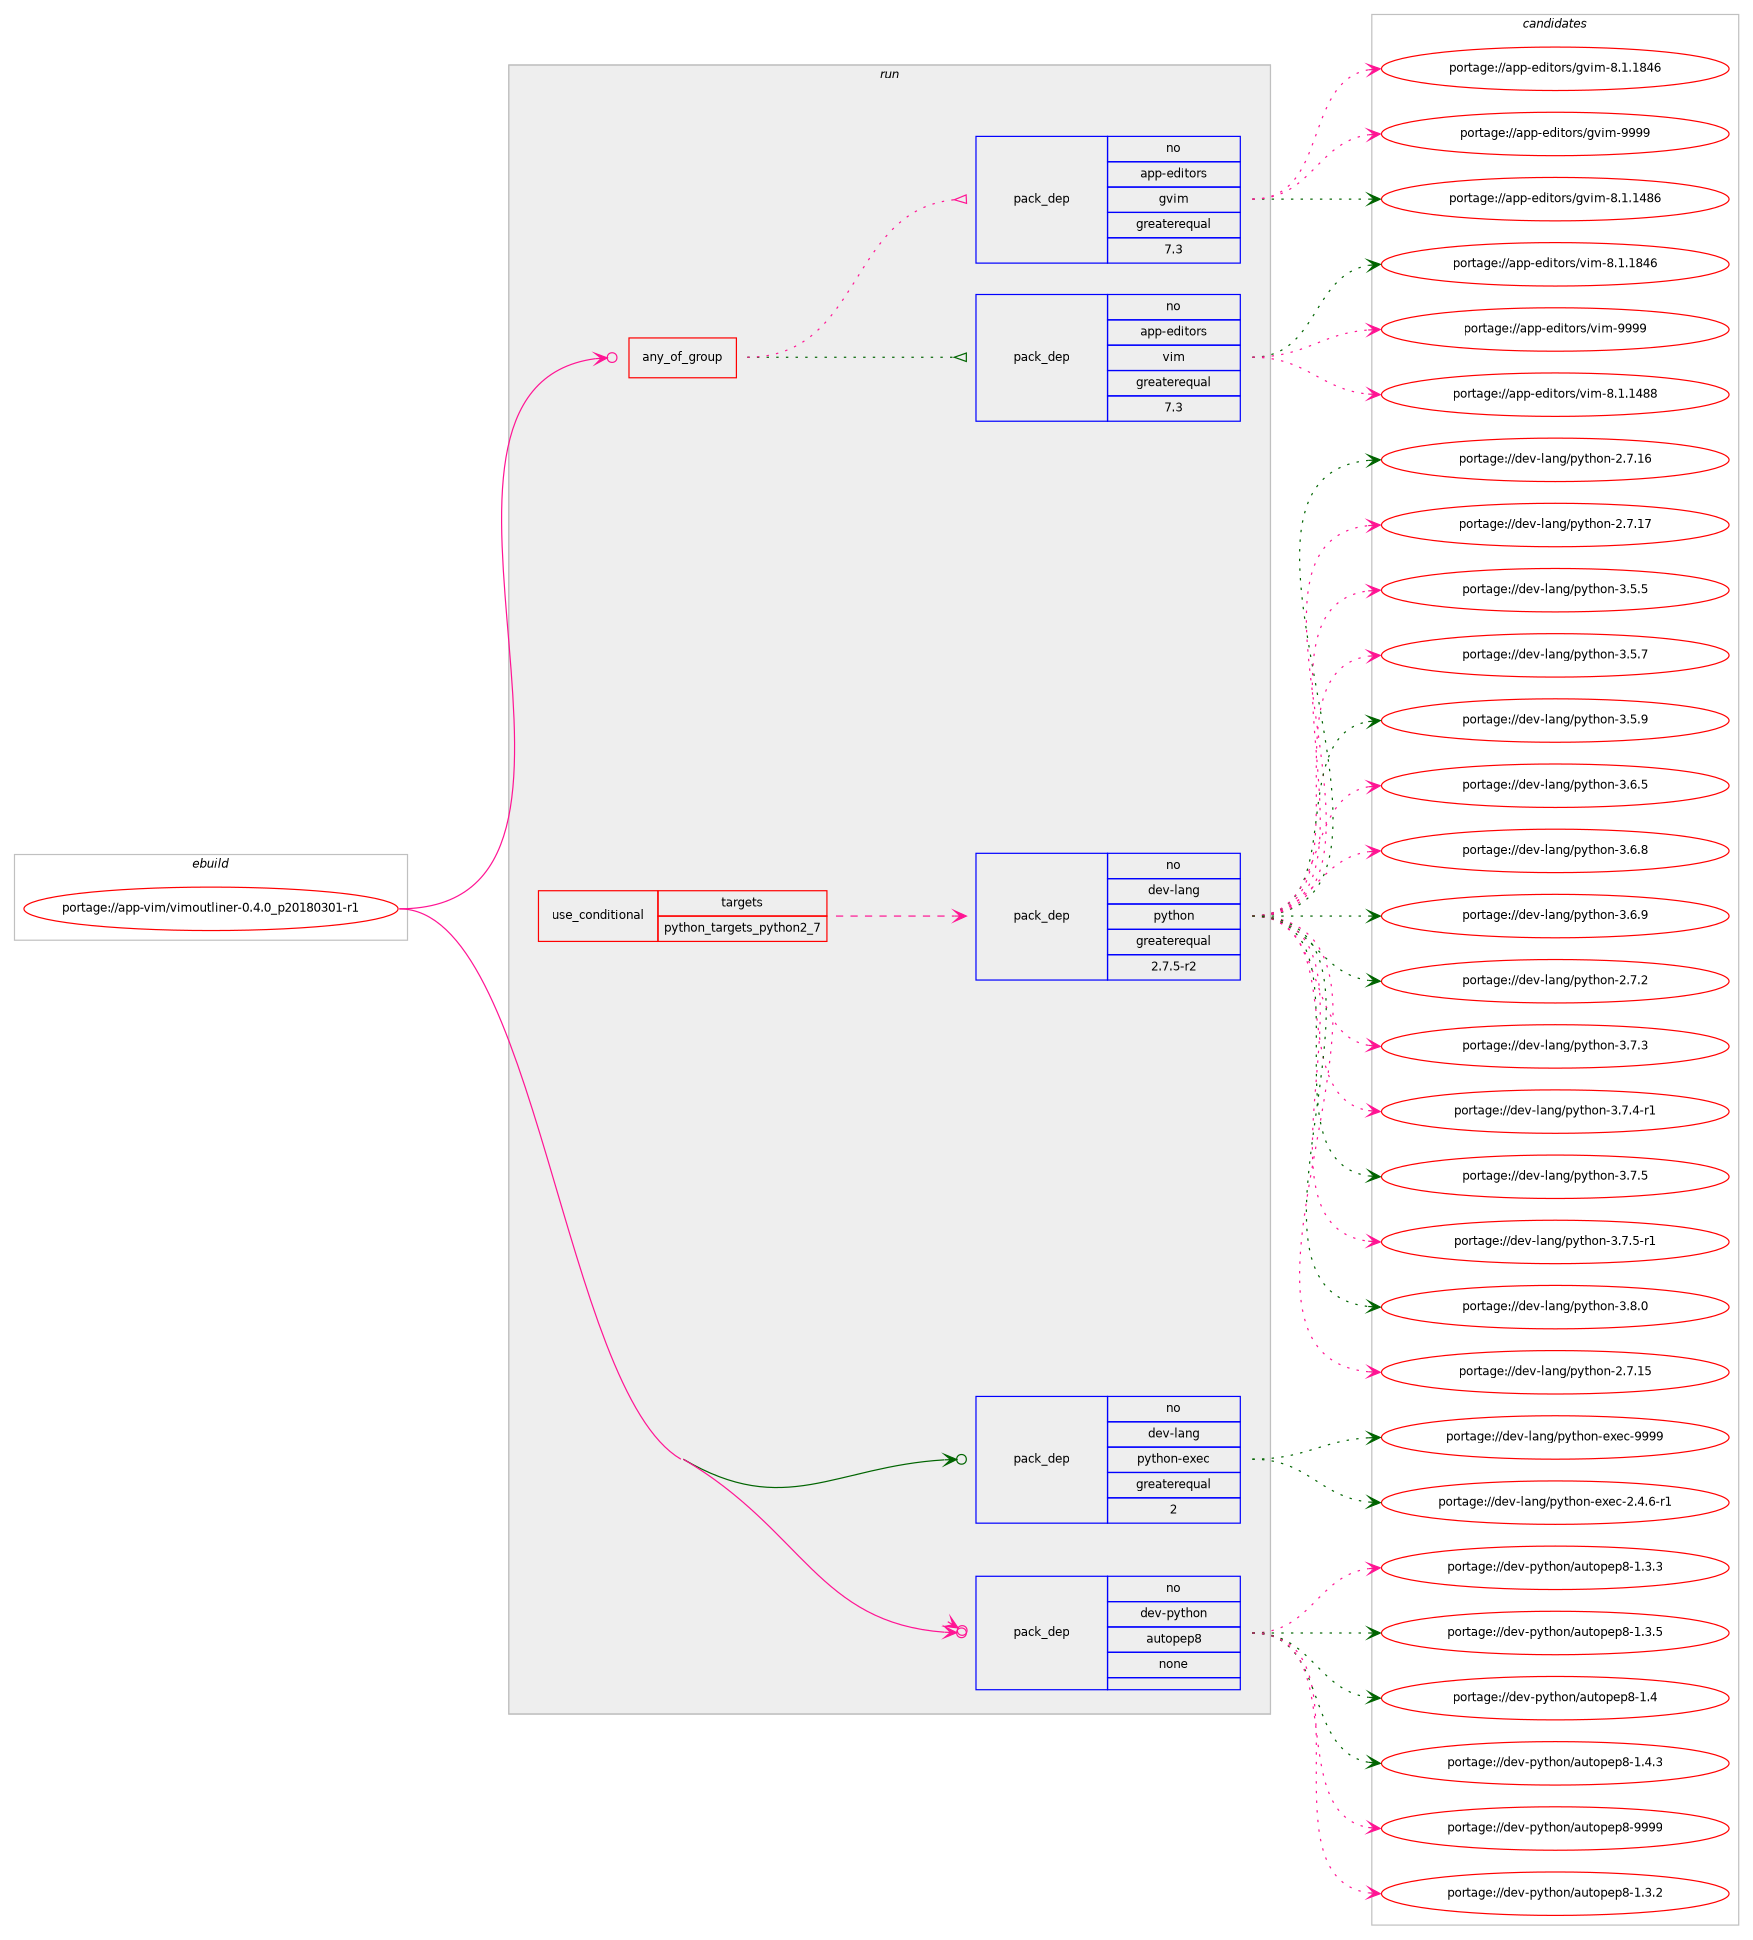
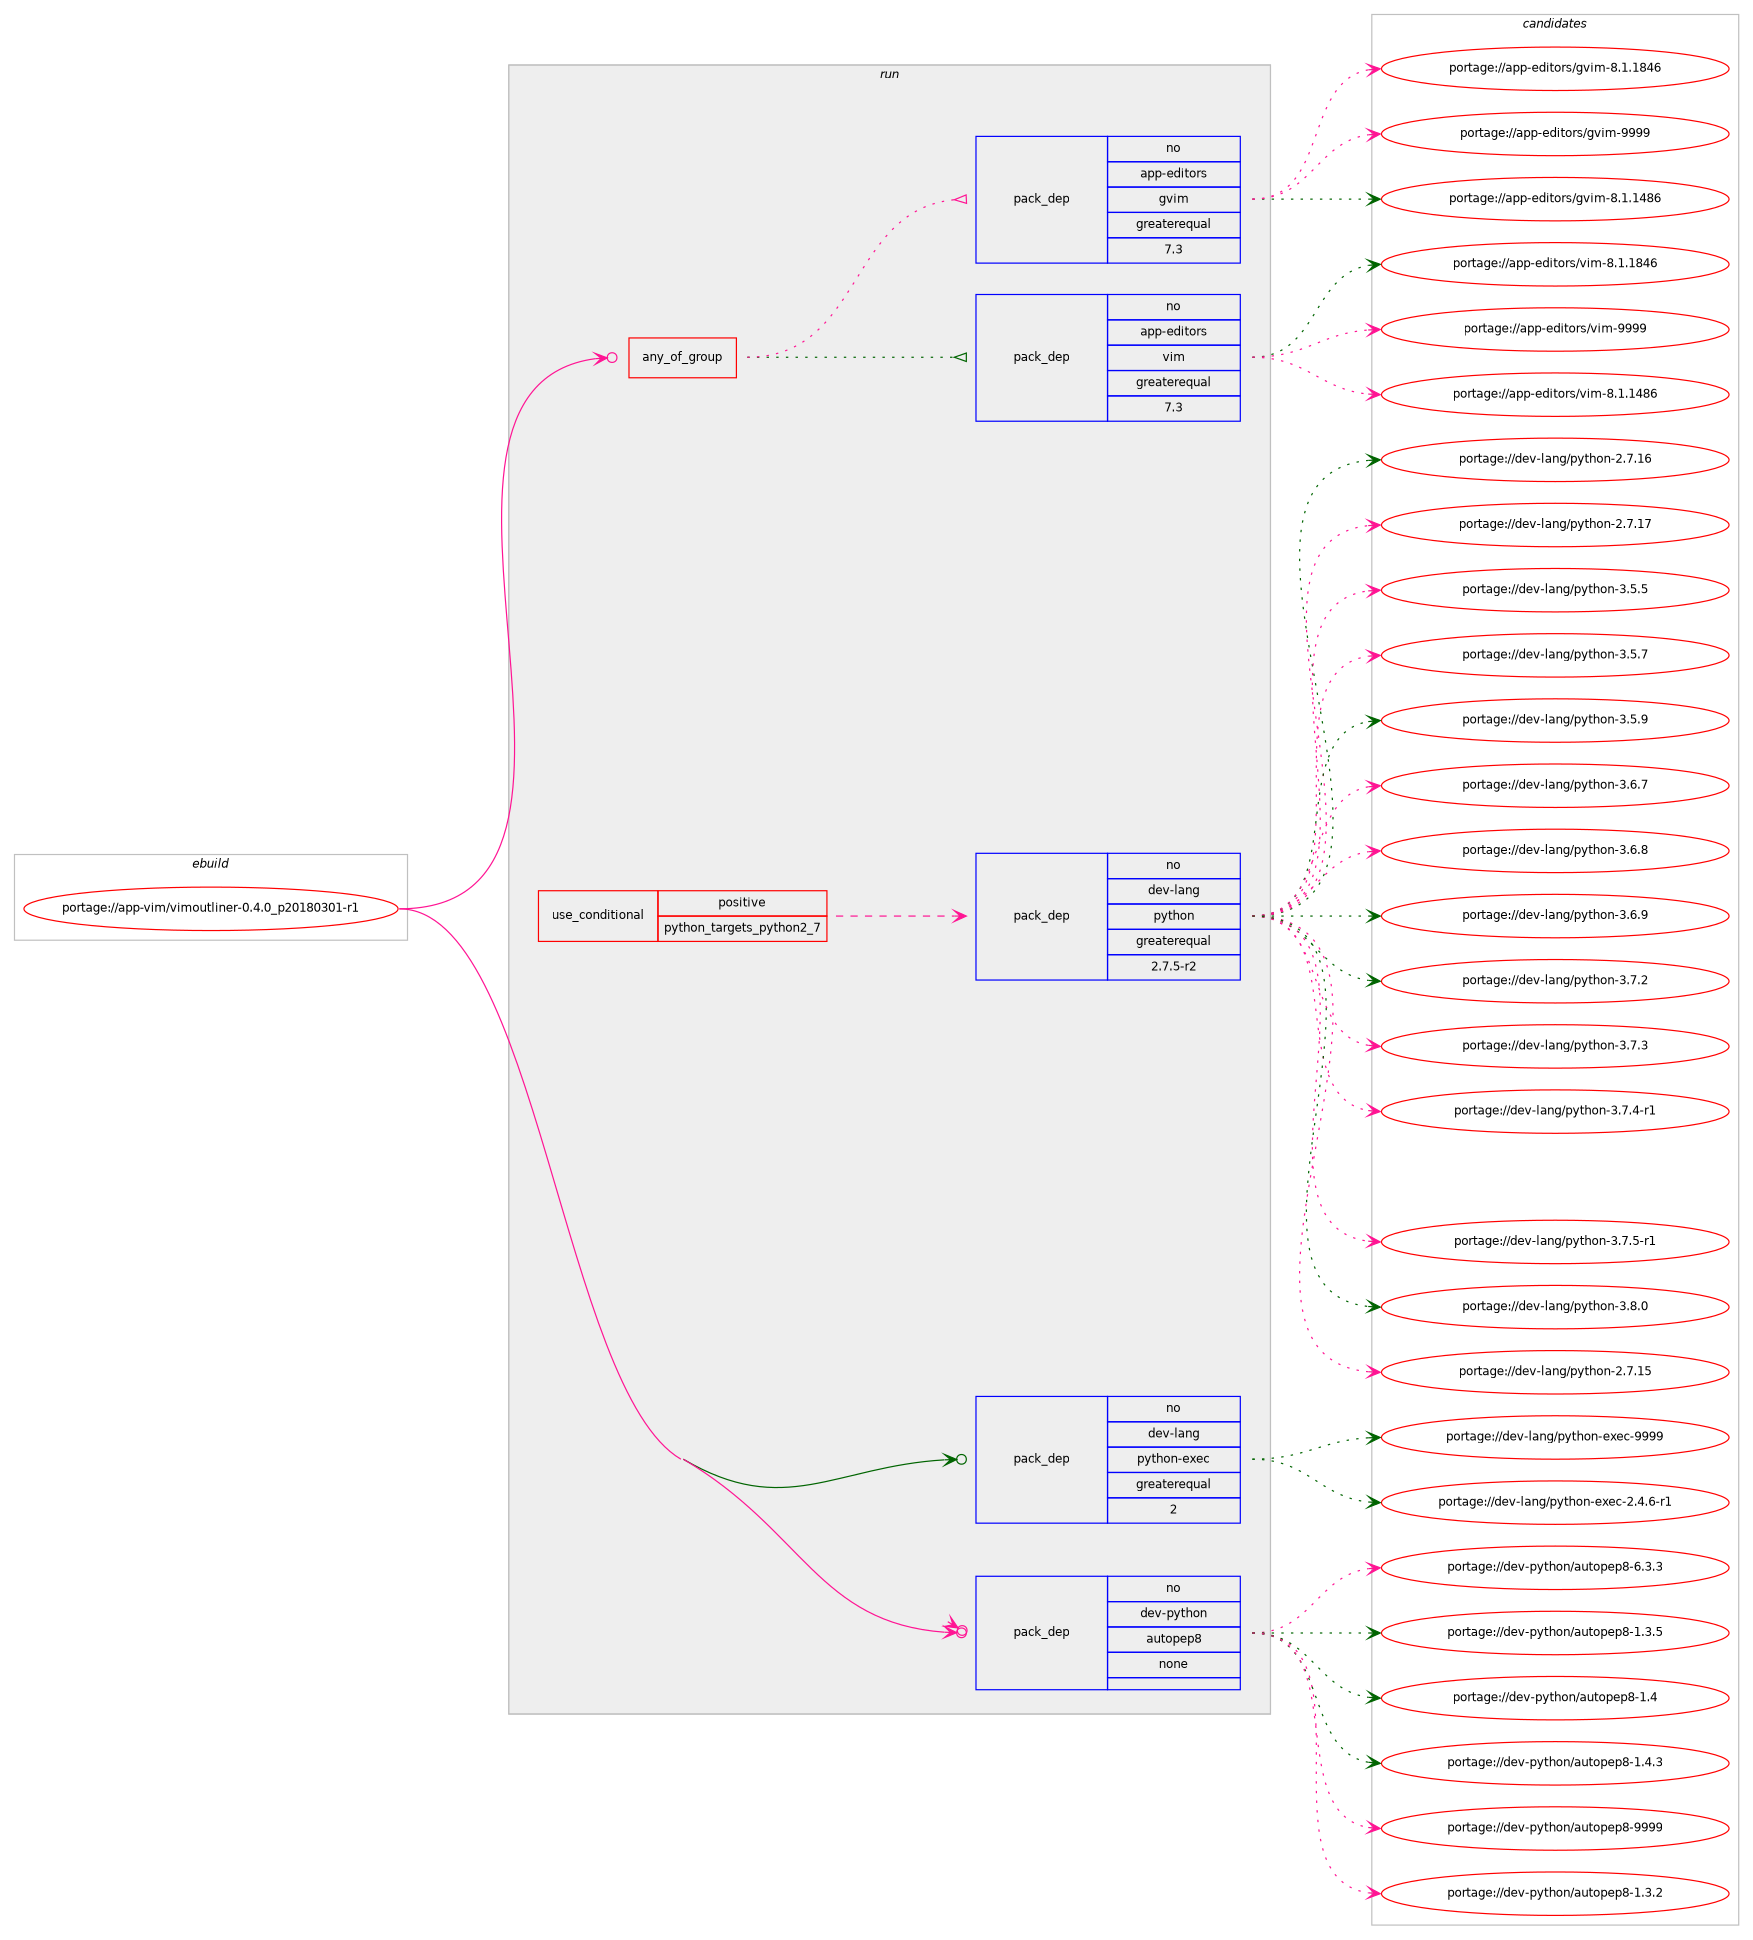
node "portage://app-editors/vim-8.1.1488": label "portage://app-editors/vim-8.1.1488" -> "portage://app-editors/vim-8.1.1486"
node "portage://dev-lang/python-3.6.5": label "portage://dev-lang/python-3.6.5" -> "portage://dev-lang/python-3.6.7"
node "use_conditional": text "targets" -> "positive"
node "portage://dev-lang/python-2.7.2": label "portage://dev-lang/python-2.7.2" -> "portage://dev-lang/python-3.7.2"
node "portage://dev-lang/python-3.7.5": removed
node "portage://dev-python/autopep8-1.3.3": label "portage://dev-python/autopep8-1.3.3" -> "portage://dev-python/autopep8-6.3.3"
